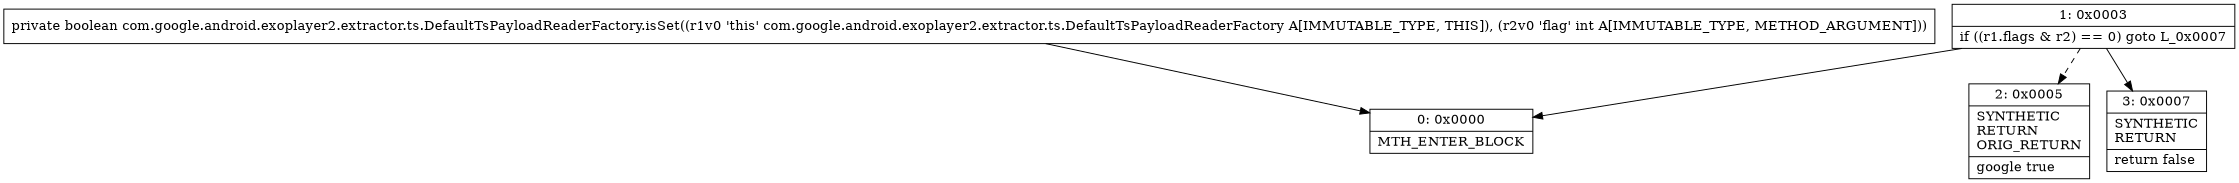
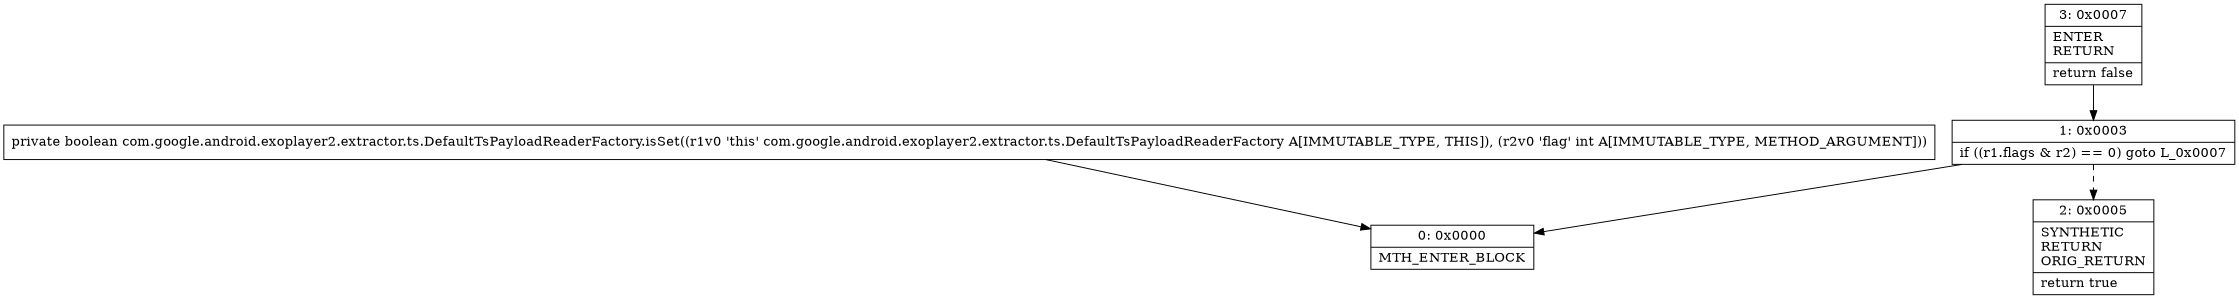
edge "1: 0x0003" -> "3: 0x0007": reversed
node "3: 0x0007": text "SYNTHETIC" -> "ENTER"
node "2: 0x0005": text "google true" -> "return true"
